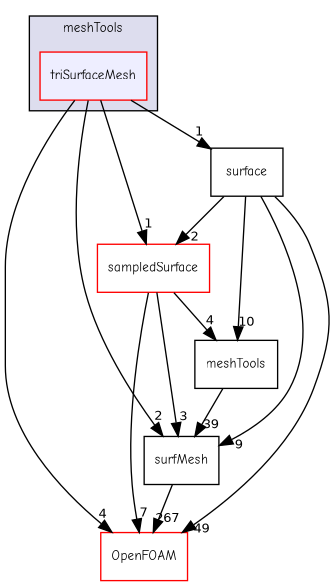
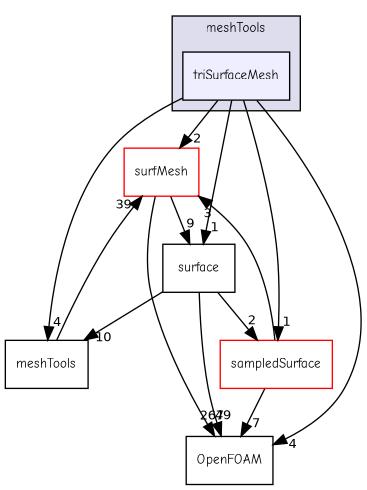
node "triSurfaceMesh": color red -> black
edge "sampledSurface" -> "meshTools": now "triSurfaceMesh" -> "meshTools"
edge "surface" -> "surfMesh": reversed
node "surfMesh": color black -> red
node "OpenFOAM": color red -> black
